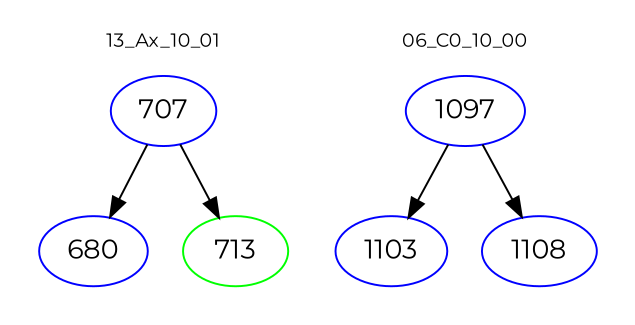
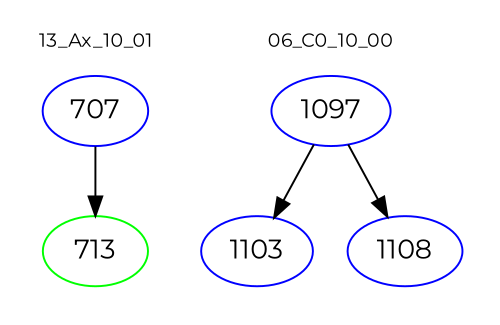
node "680": removed
